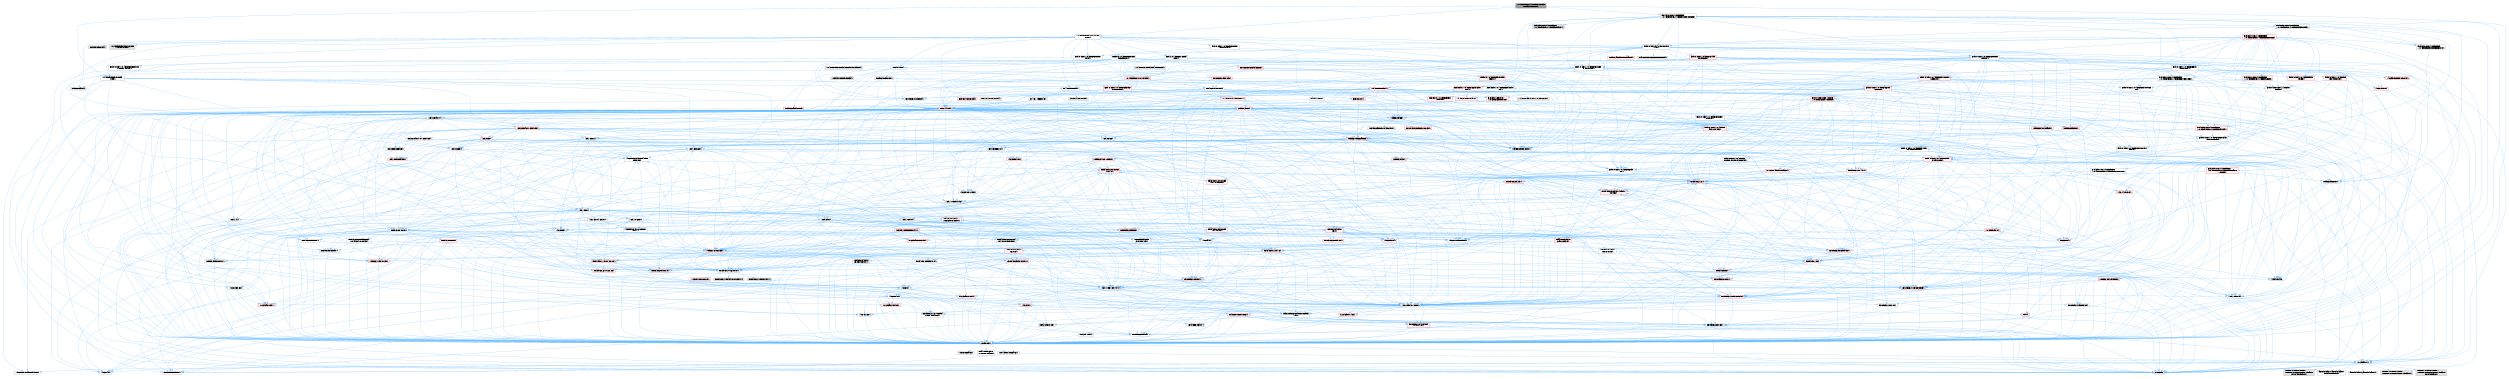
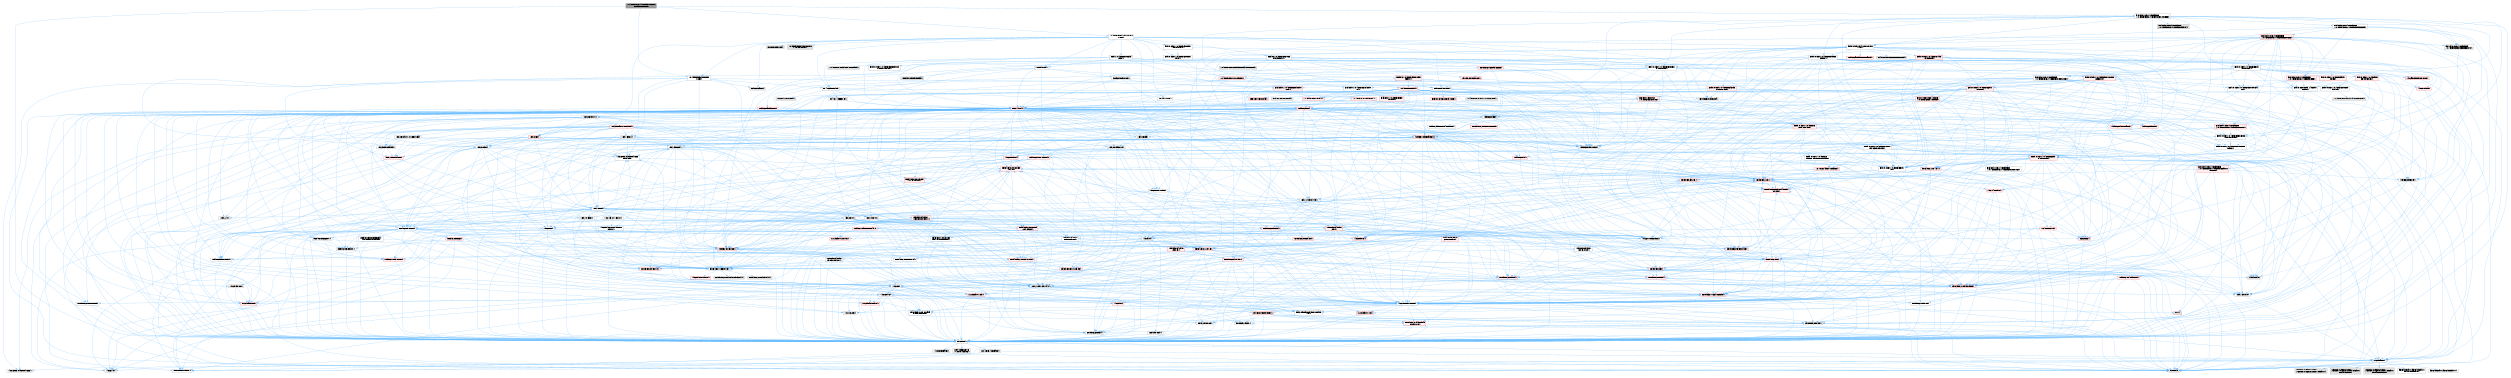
node "Engine/Hook.h": label "Engine/Hook.h" -> "Engine/NaniteAssemblyData.h"
node "MovieScenePropertyBinding.generated.h": added
node "Containers/EntitySystem.h": label "Containers/EntitySystem.h" -> "Containers/StringView.h"
